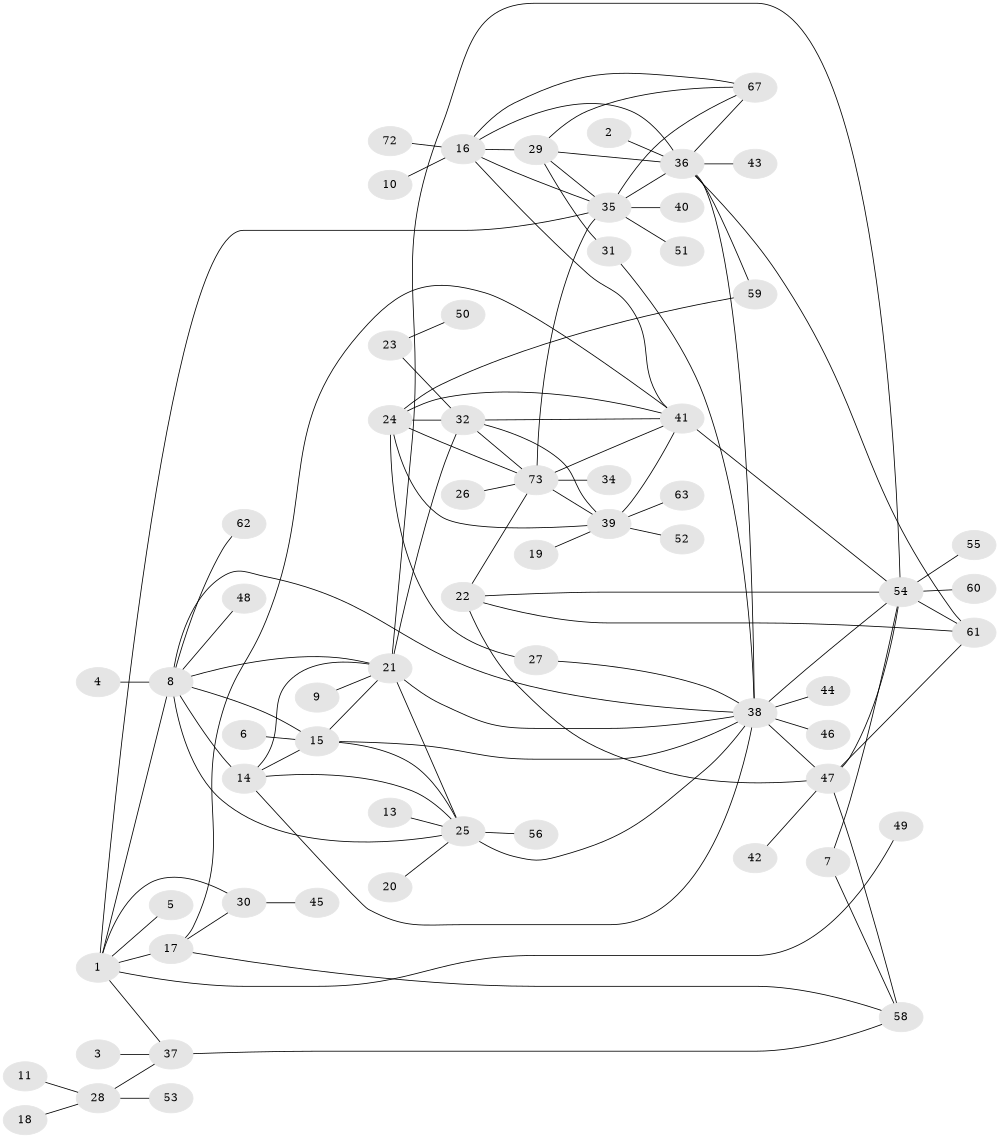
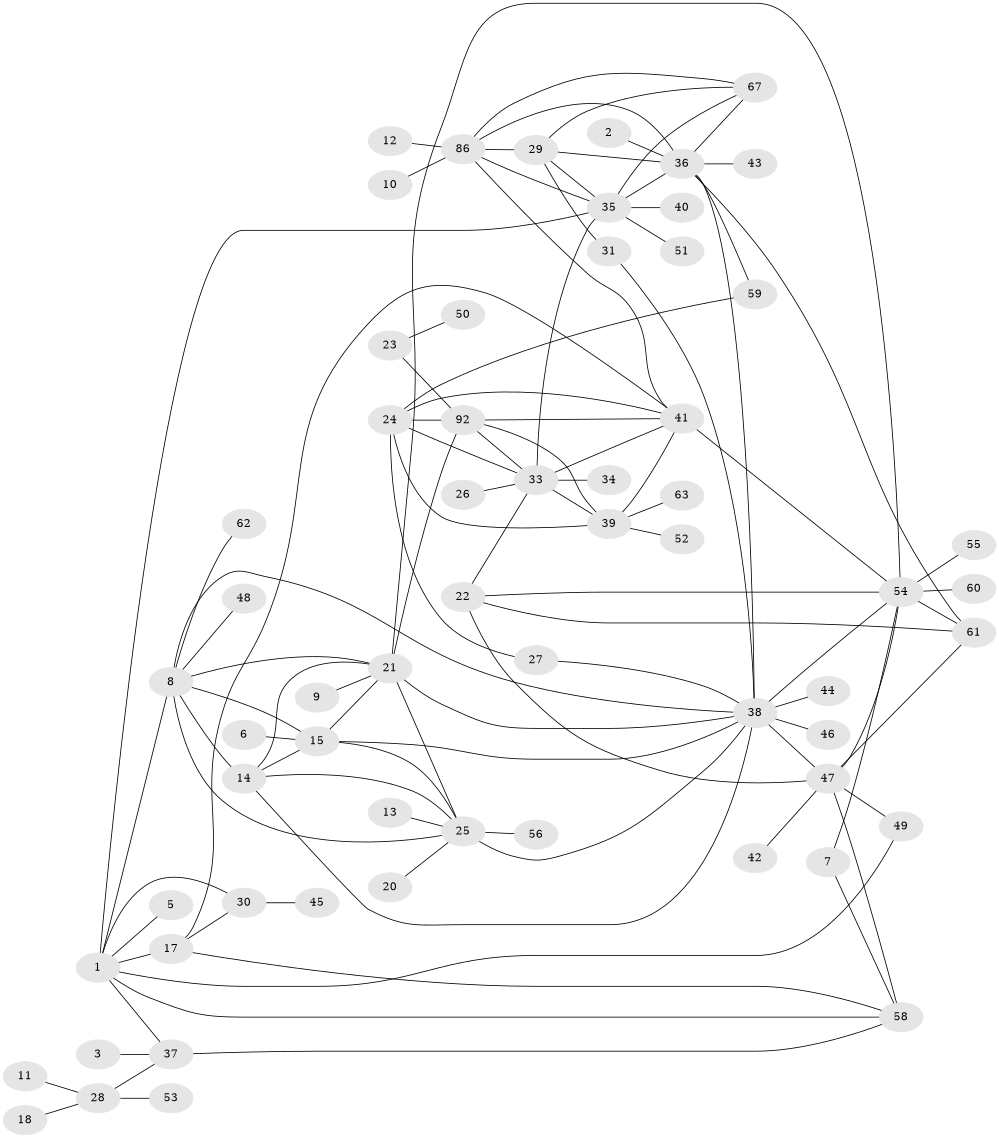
node "72": label "72" -> "12"
node "16": label "16" -> "86"
node "32": label "32" -> "92"
node "73": label "73" -> "33"
node "19": removed
node "4": removed
edge "47" -- "49": added
edge "1" -- "58": added
